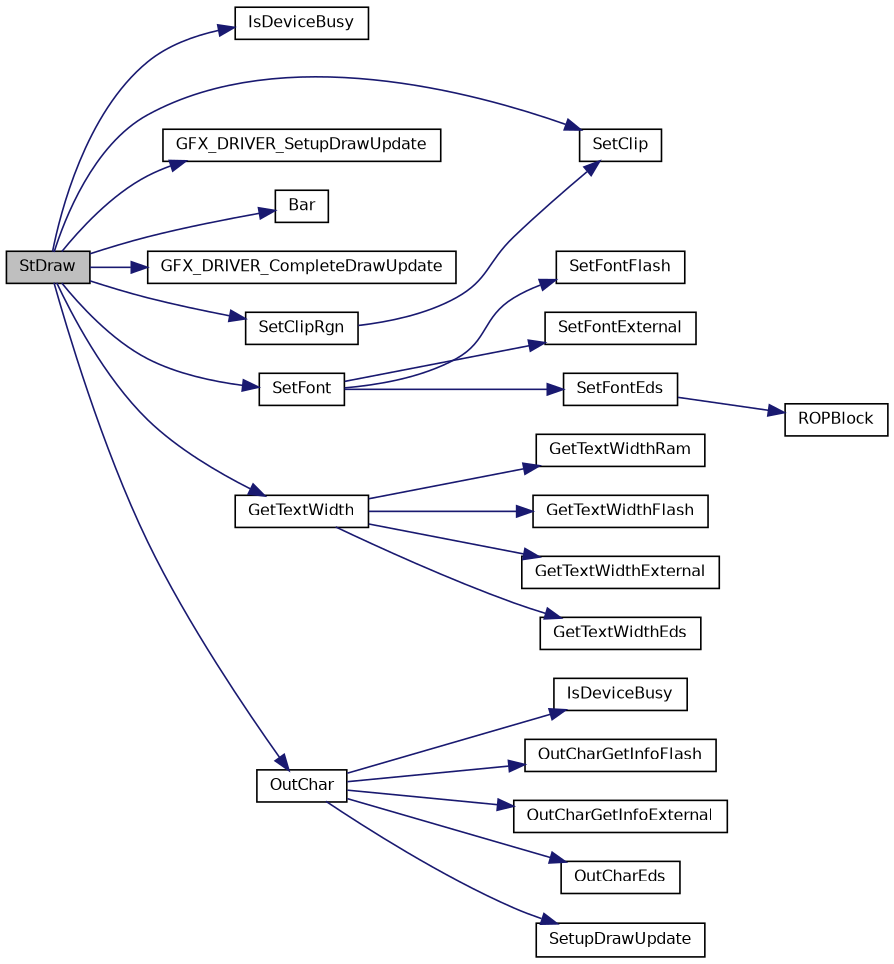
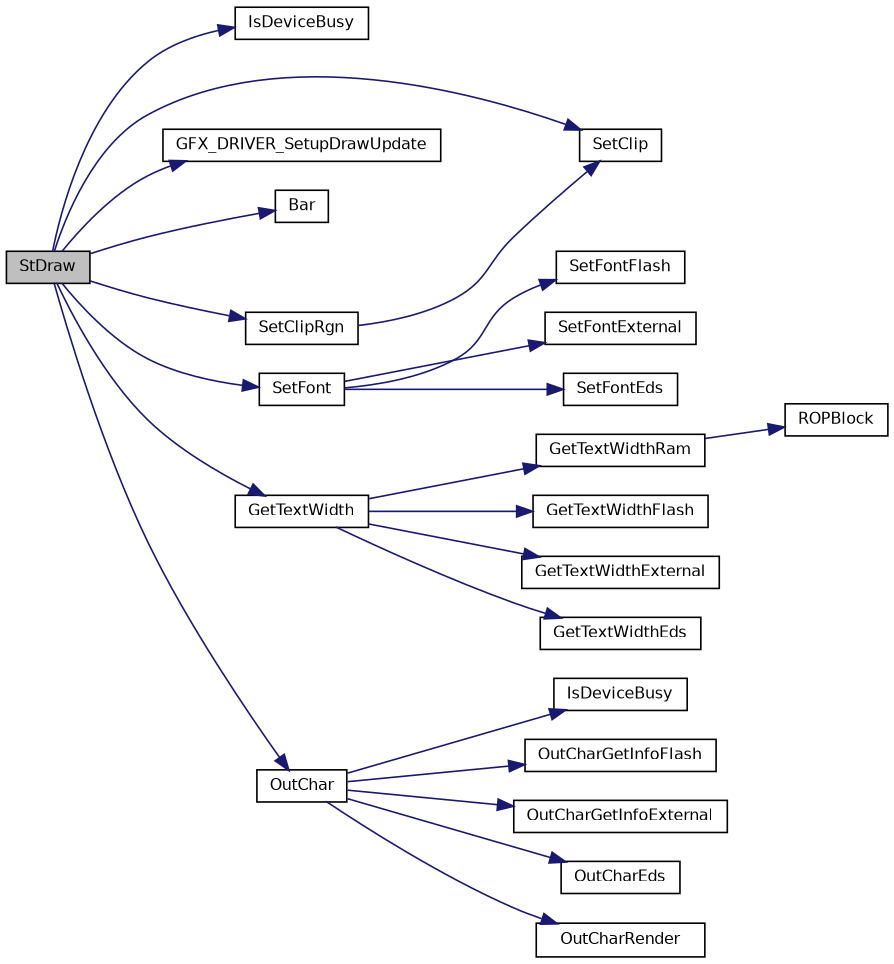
node "GFX_DRIVER_CompleteDrawUpdate": removed
edge "SetFontEds" -> "ROPBlock": now "GetTextWidthRam" -> "ROPBlock"
node "SetupDrawUpdate": label "SetupDrawUpdate" -> "OutCharRender"
